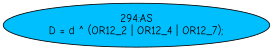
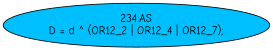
node "294:AS D = d ^ (OR12_2 | OR12_4 | OR12_7);": label "294:AS D = d ^ (OR12_2 | OR12_4 | OR12_7);" -> "234:AS D = d ^ (OR12_2 | OR12_4 | OR12_7);"
